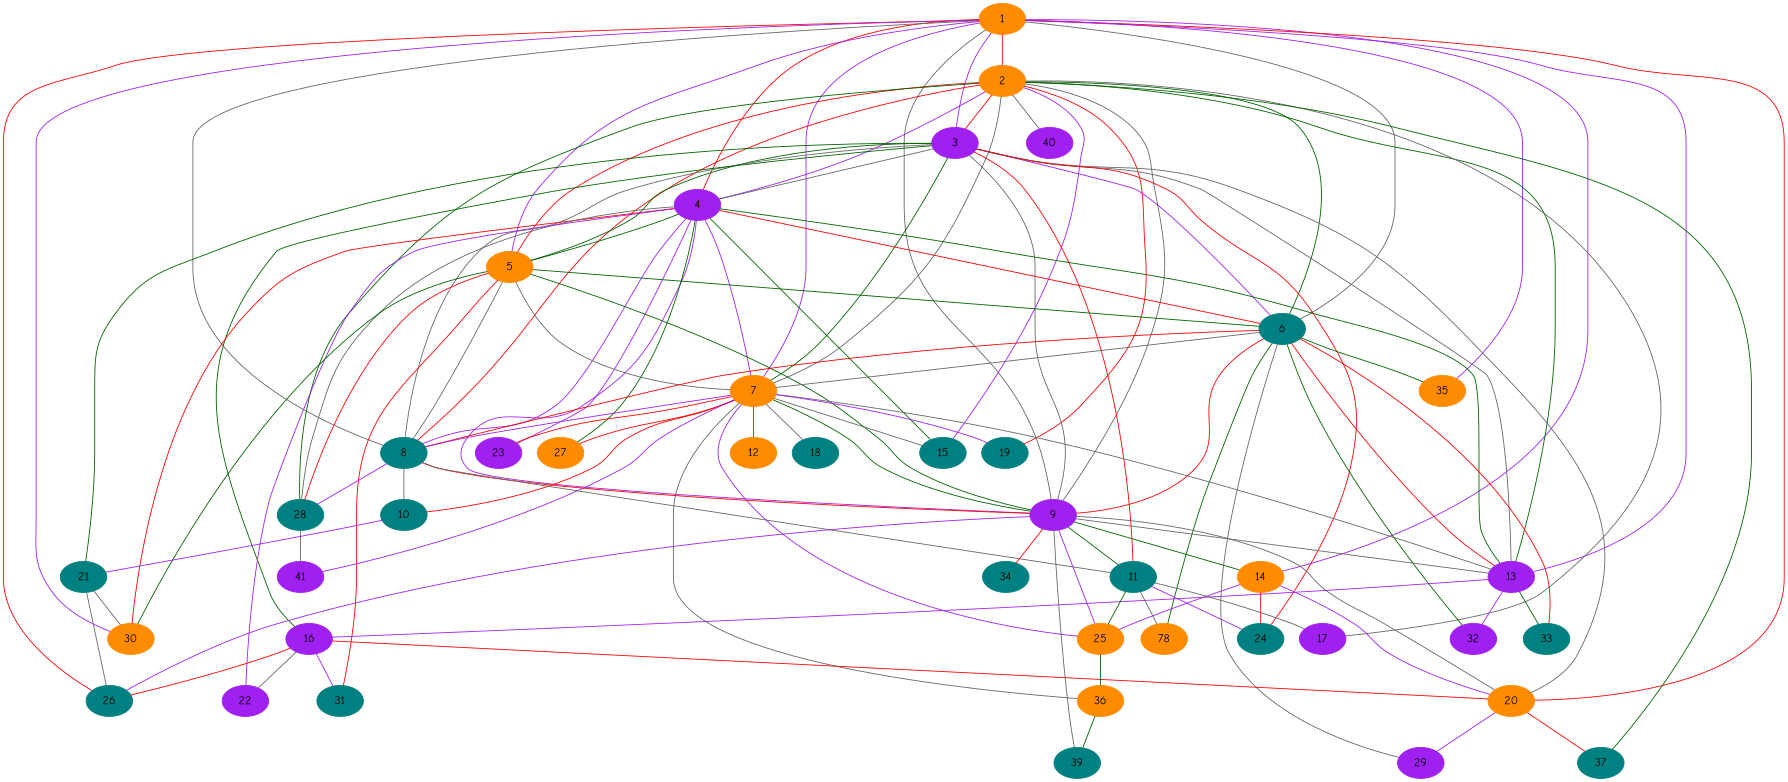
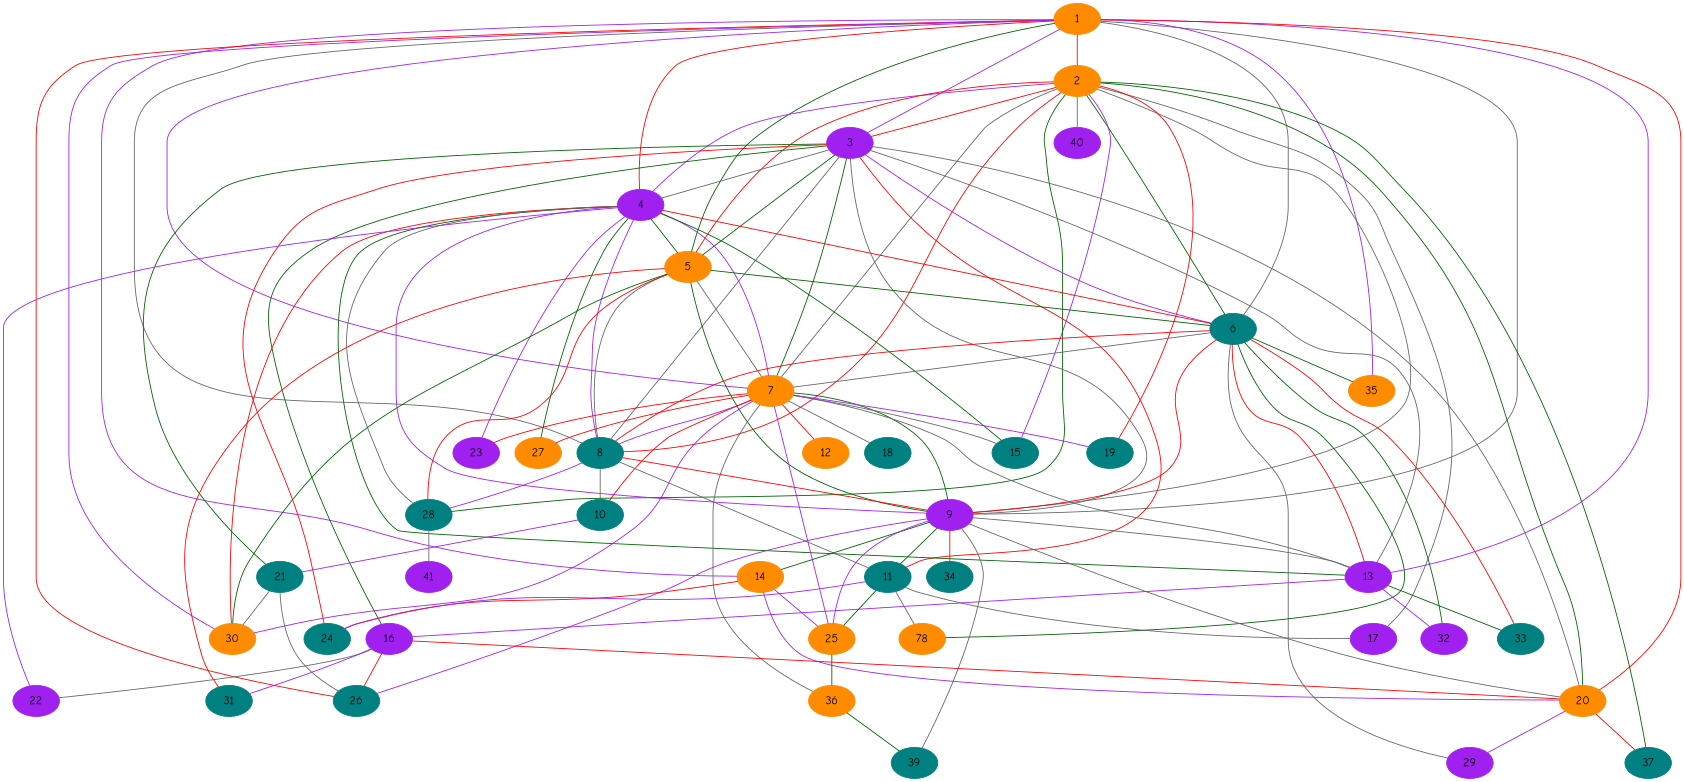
edge "1" -- "5": color purple -> darkgreen
edge "2" -- "13": now "2" -- "20"
edge "7" -- "41": now "7" -- "30"
